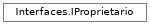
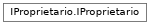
node "Interfaces.IProprietario": label "Interfaces.IProprietario" -> "IProprietario.IProprietario"
